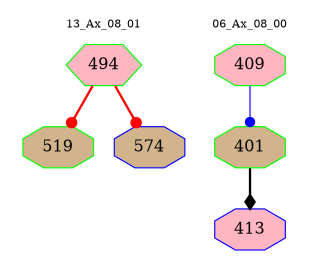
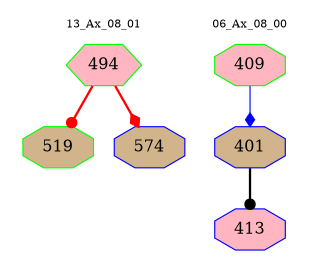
edge "494" -> "574": arrowhead dot -> diamond
edge "409" -> "401": arrowhead dot -> diamond
node "401": color green -> blue
edge "401" -> "413": arrowhead diamond -> dot
